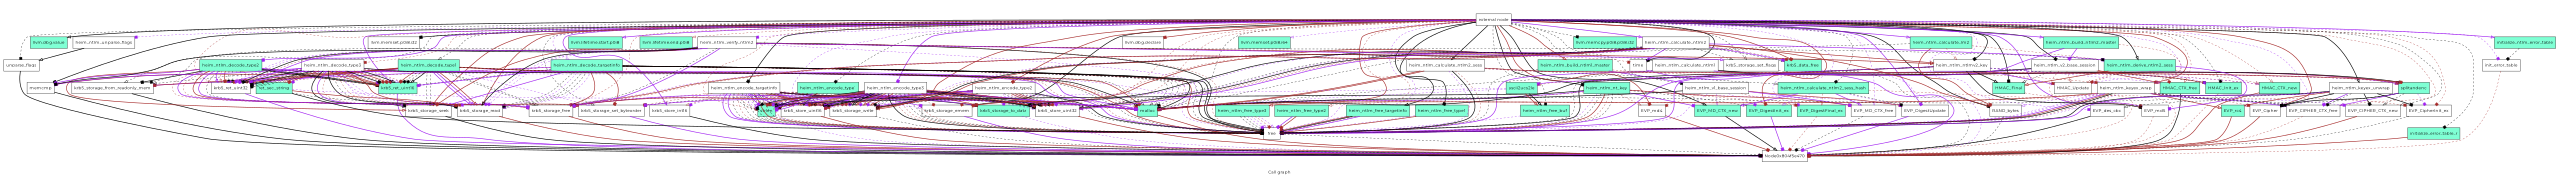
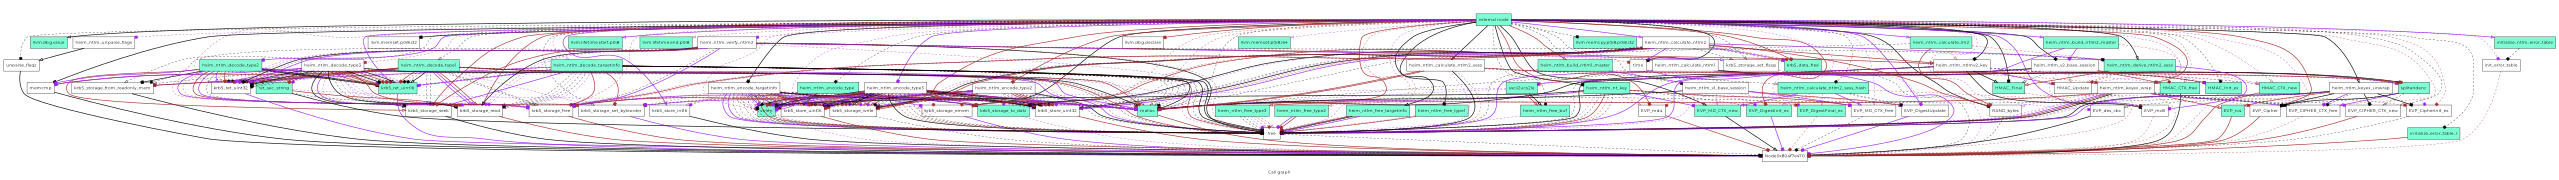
node "external node": fillcolor white -> aquamarine
edge "heim_ntlm_verify_ntlm2" -> "memcmp": removed
node "Node0x804f5e470": label "Node0x804f5e470" -> "Node0x804f7e470"
